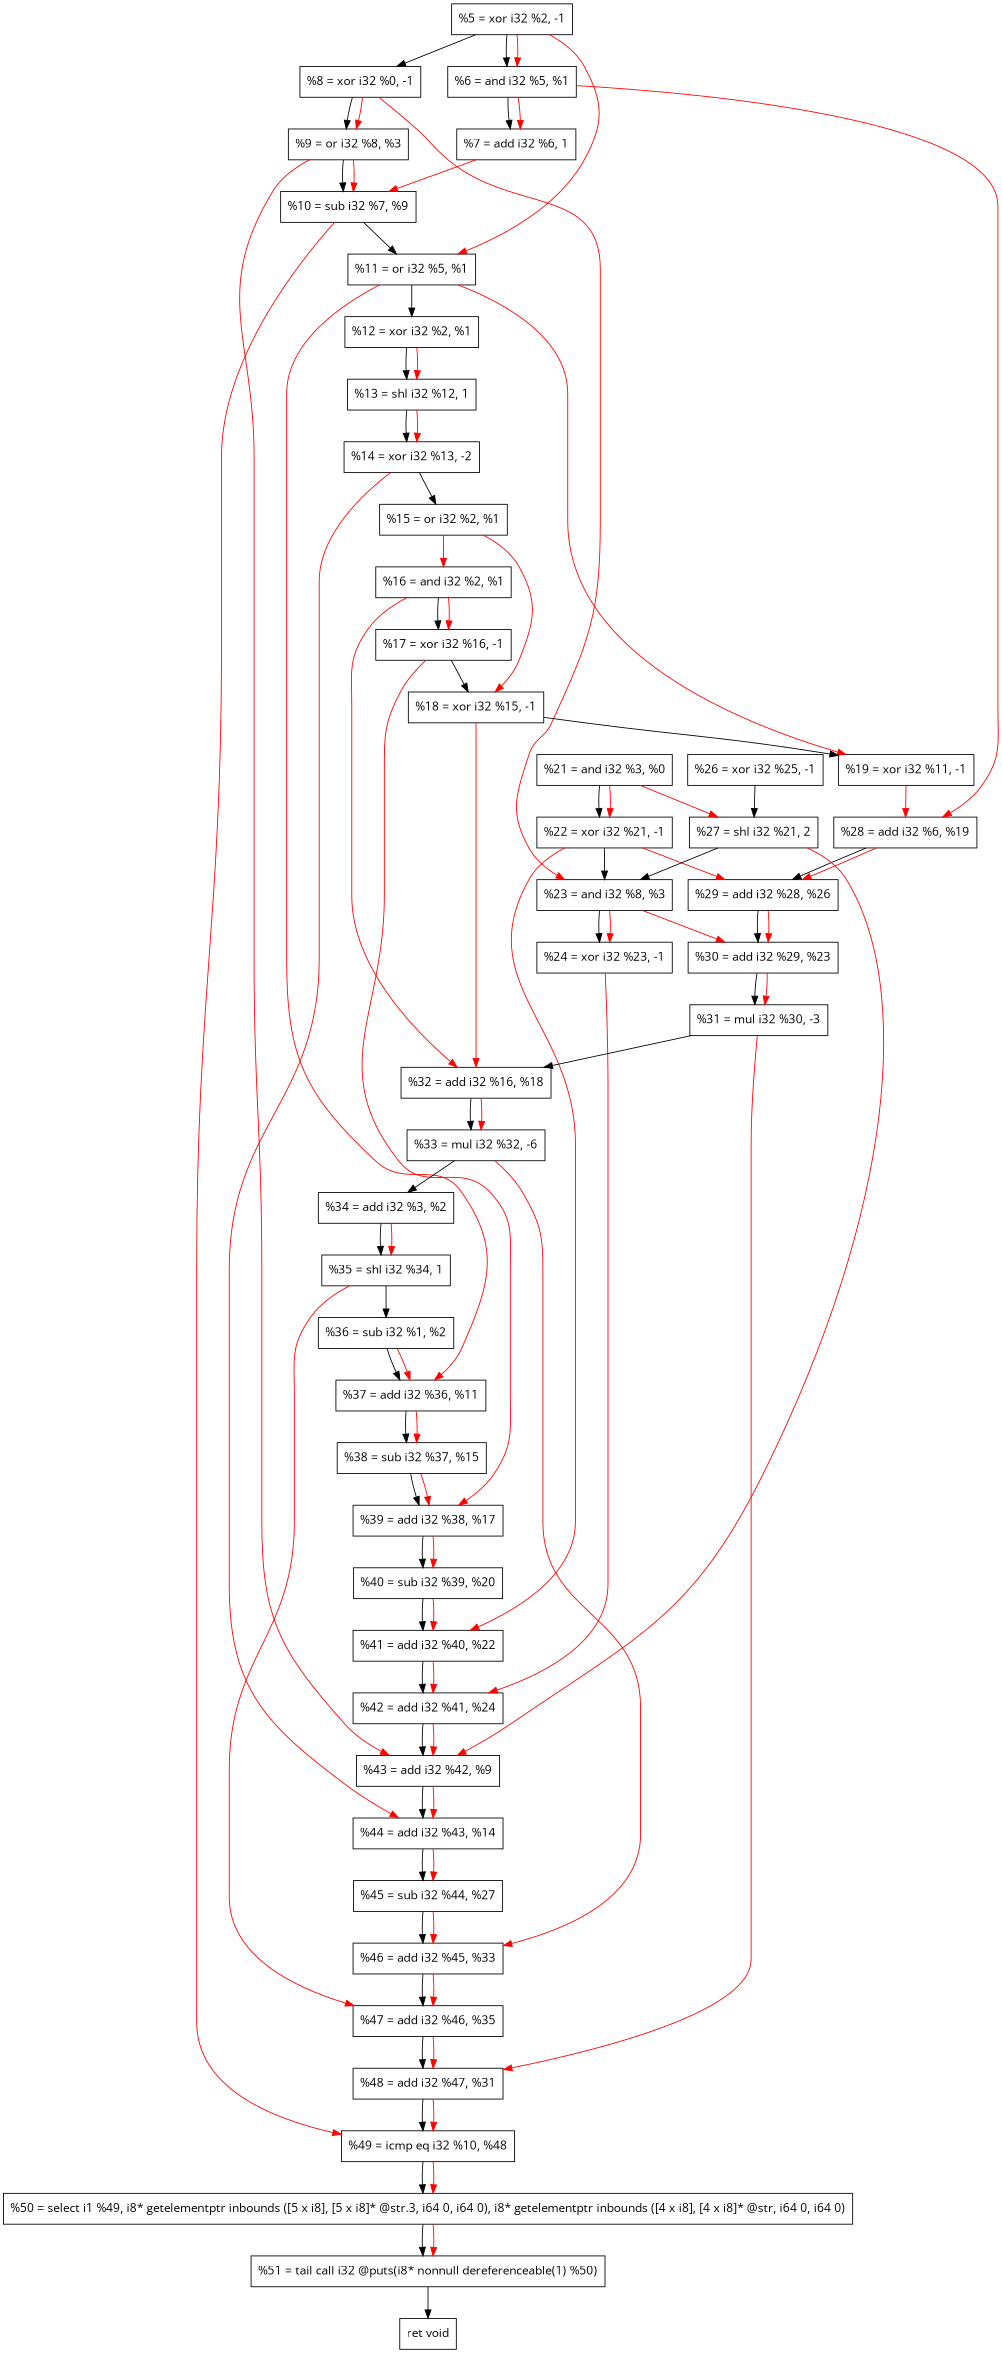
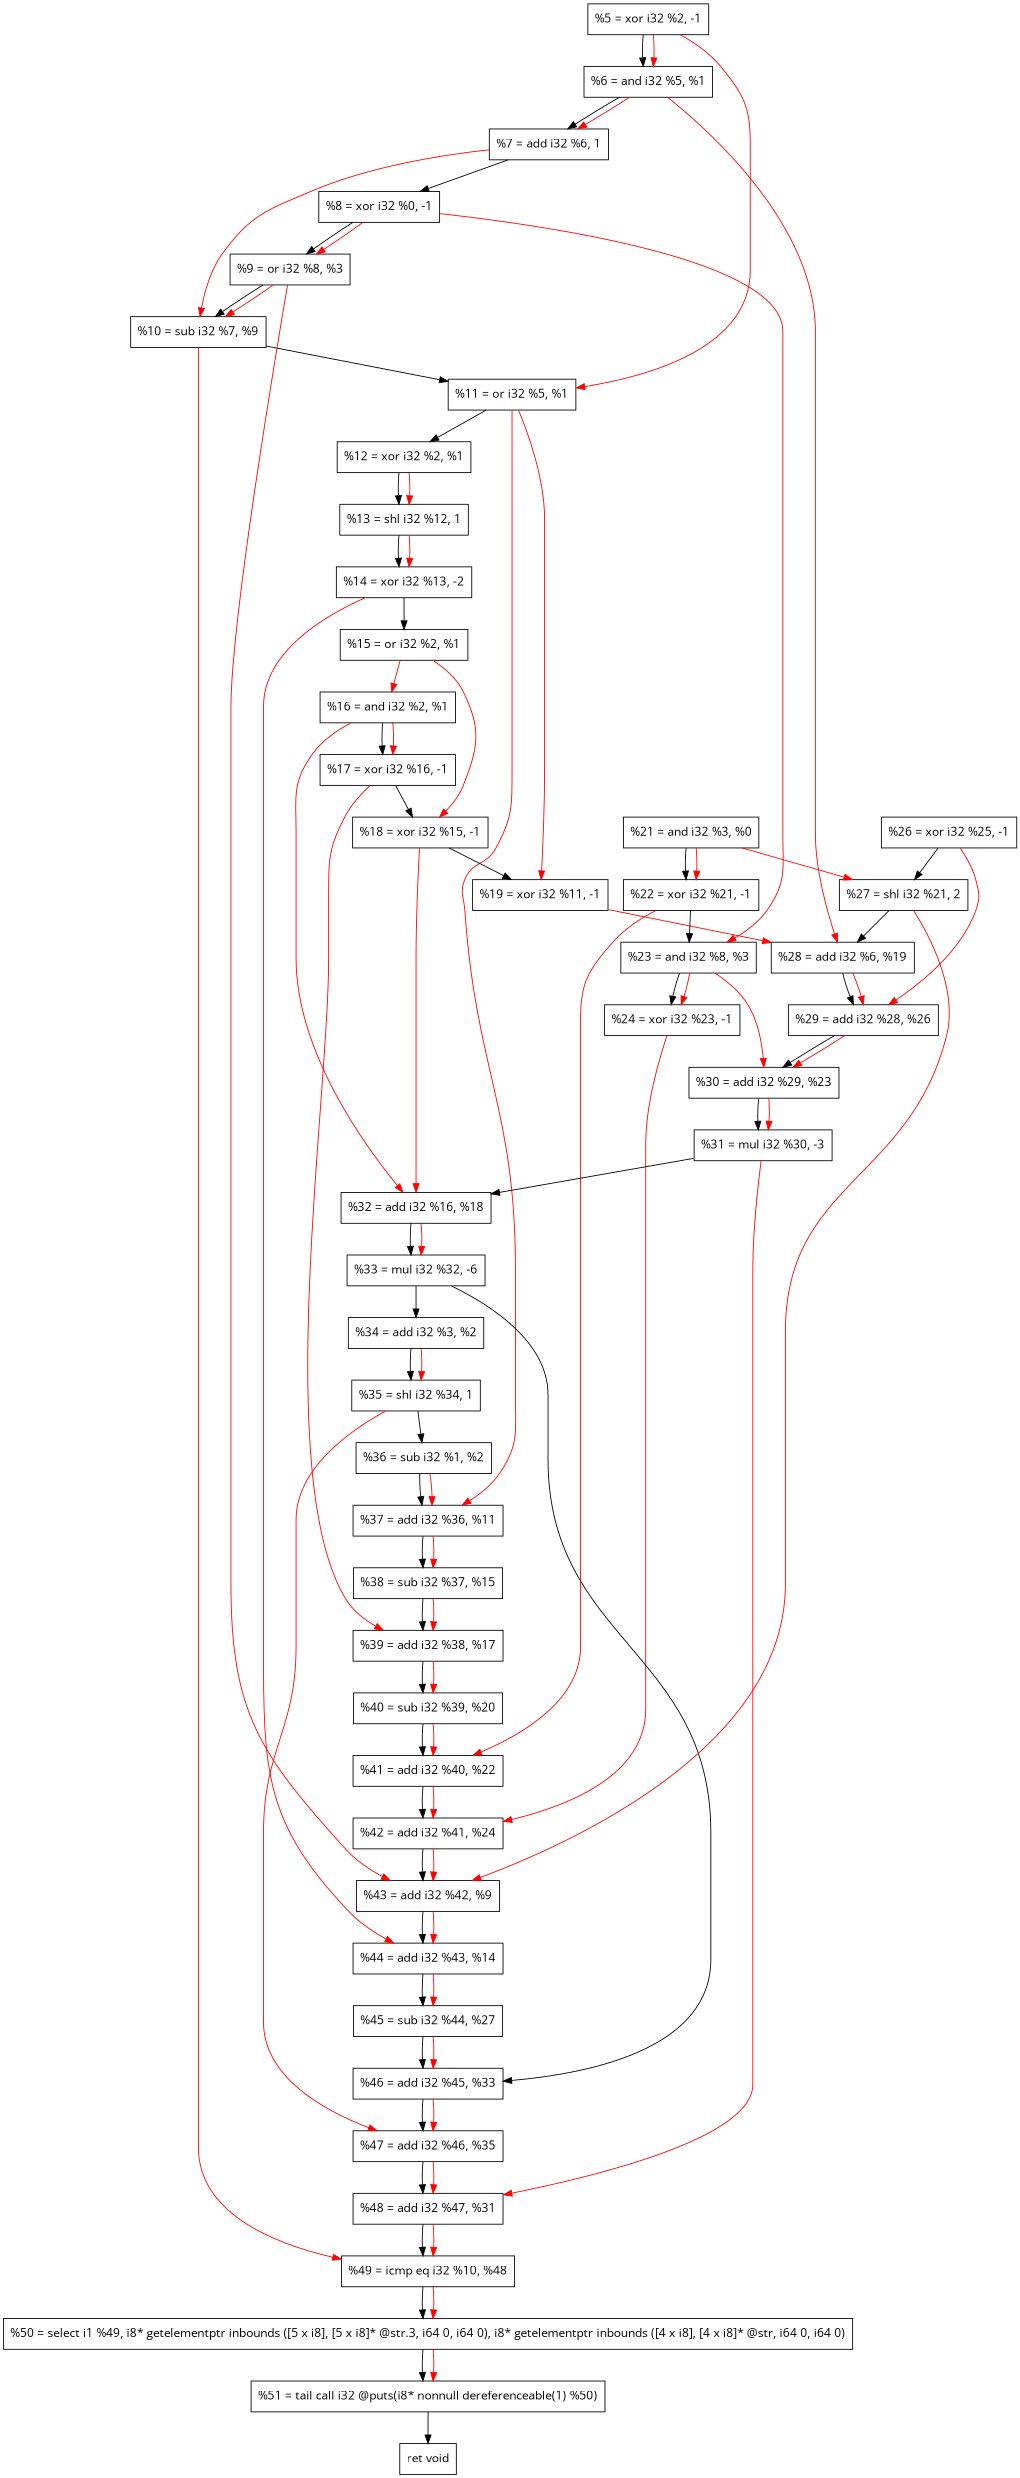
edge "%5 = xor i32 %2, -1" -> "%8 = xor i32 %0, -1": now "%7 = add i32 %6, 1" -> "%8 = xor i32 %0, -1"
edge "%22 = xor i32 %21, -1" -> "%29 = add i32 %28, %26": now "%26 = xor i32 %25, -1" -> "%29 = add i32 %28, %26"
edge "%27 = shl i32 %21, 2" -> "%23 = and i32 %8, %3": now "%27 = shl i32 %21, 2" -> "%28 = add i32 %6, %19"
edge "%33 = mul i32 %32, -6" -> "%46 = add i32 %45, %33": color red -> black
